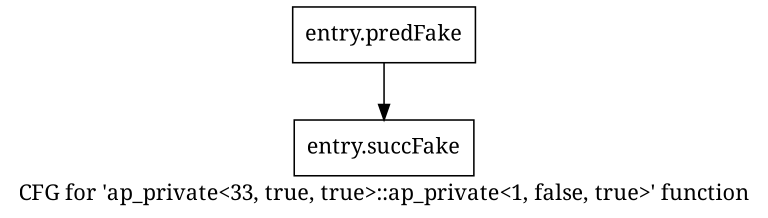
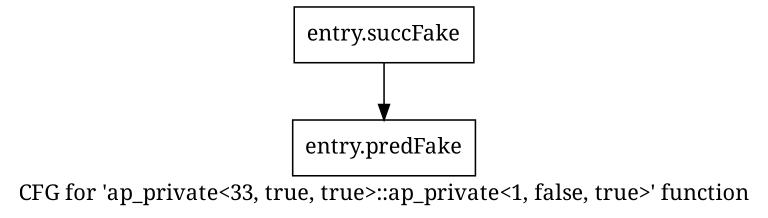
edge "entry.predFake" -> "entry.succFake": reversed
